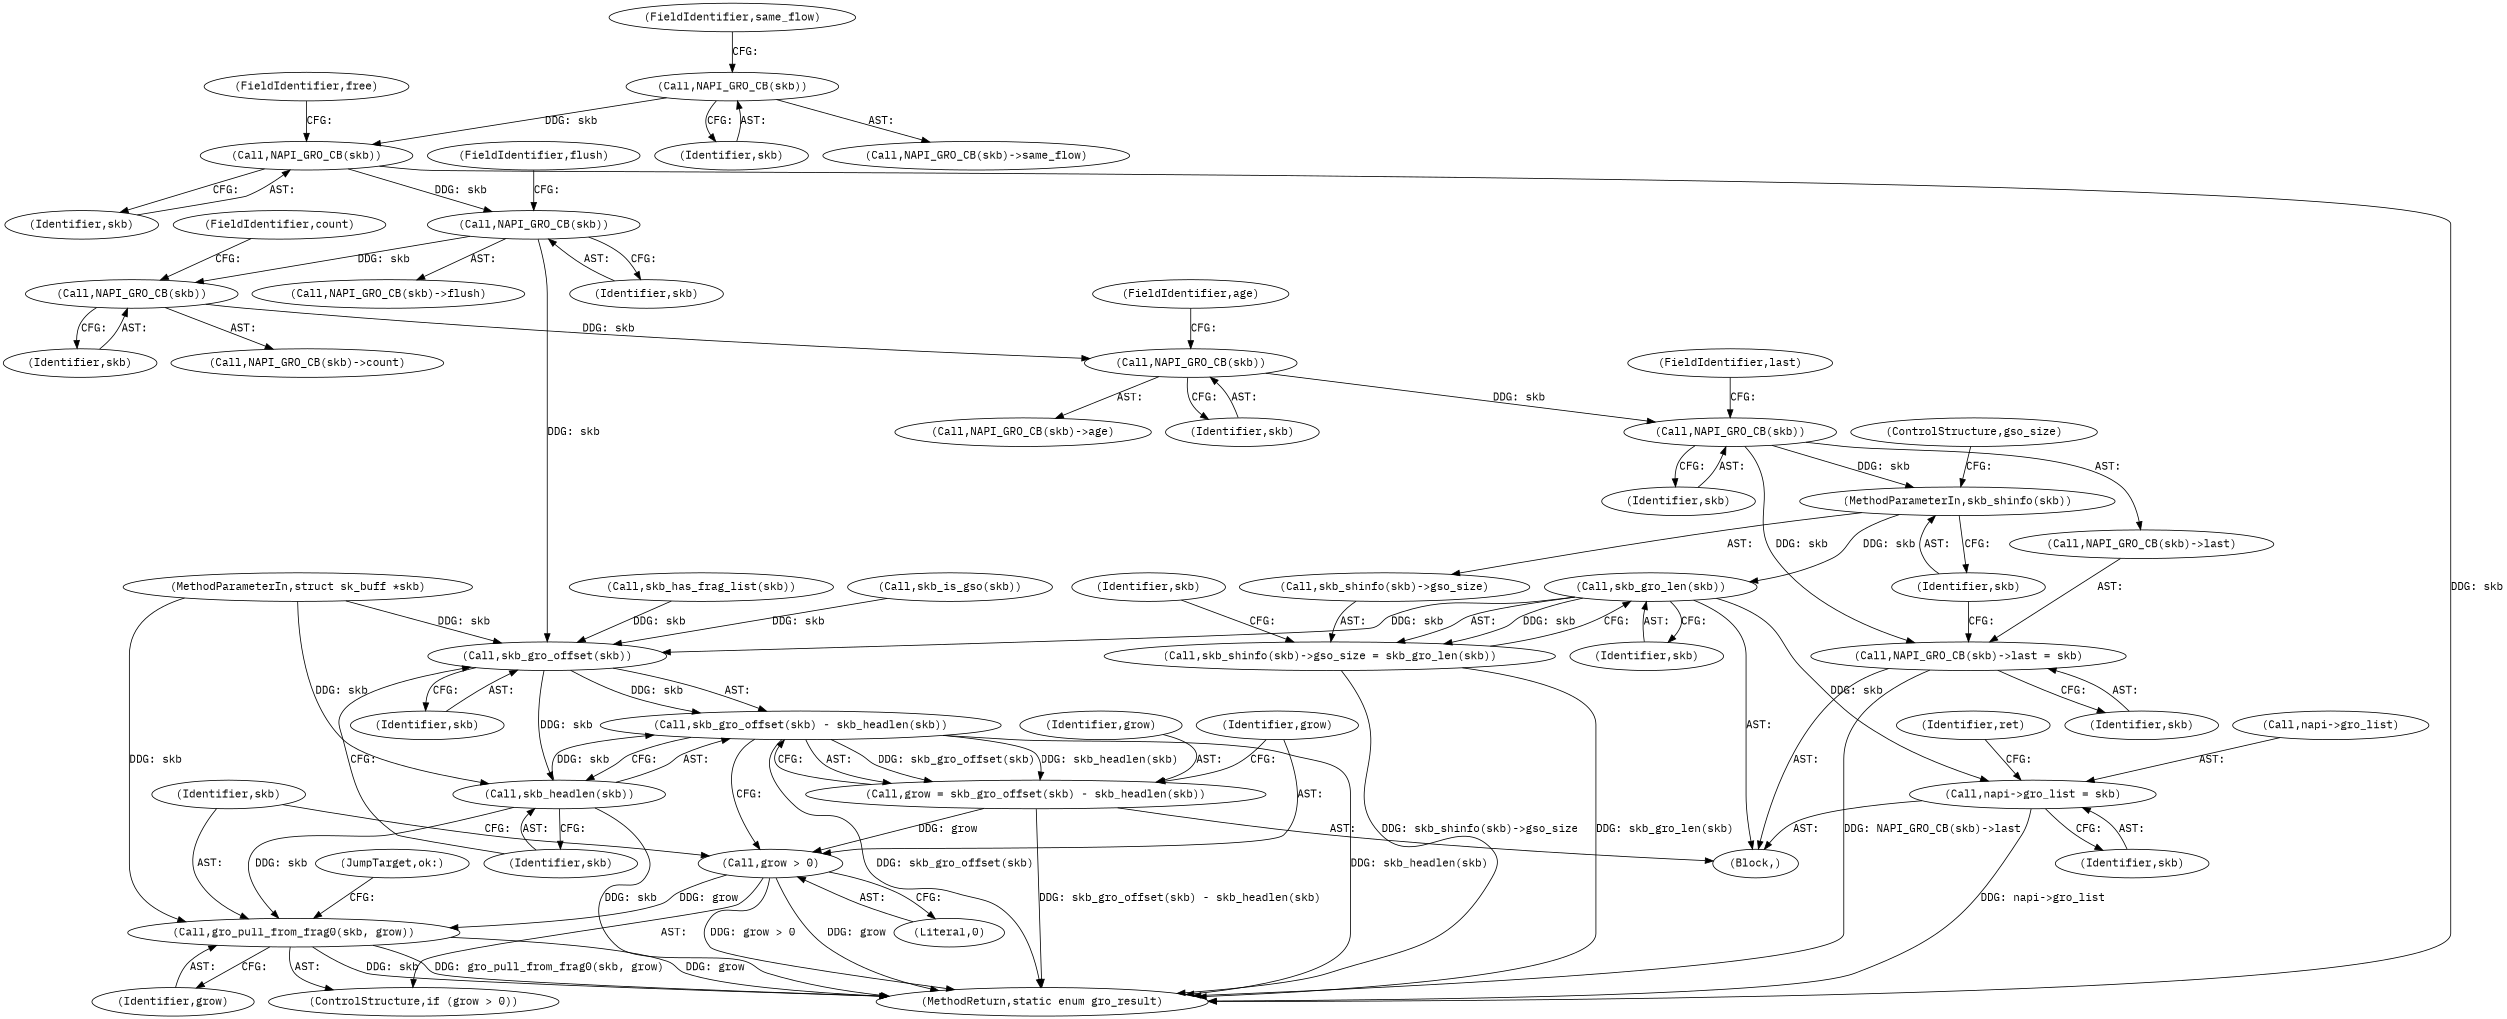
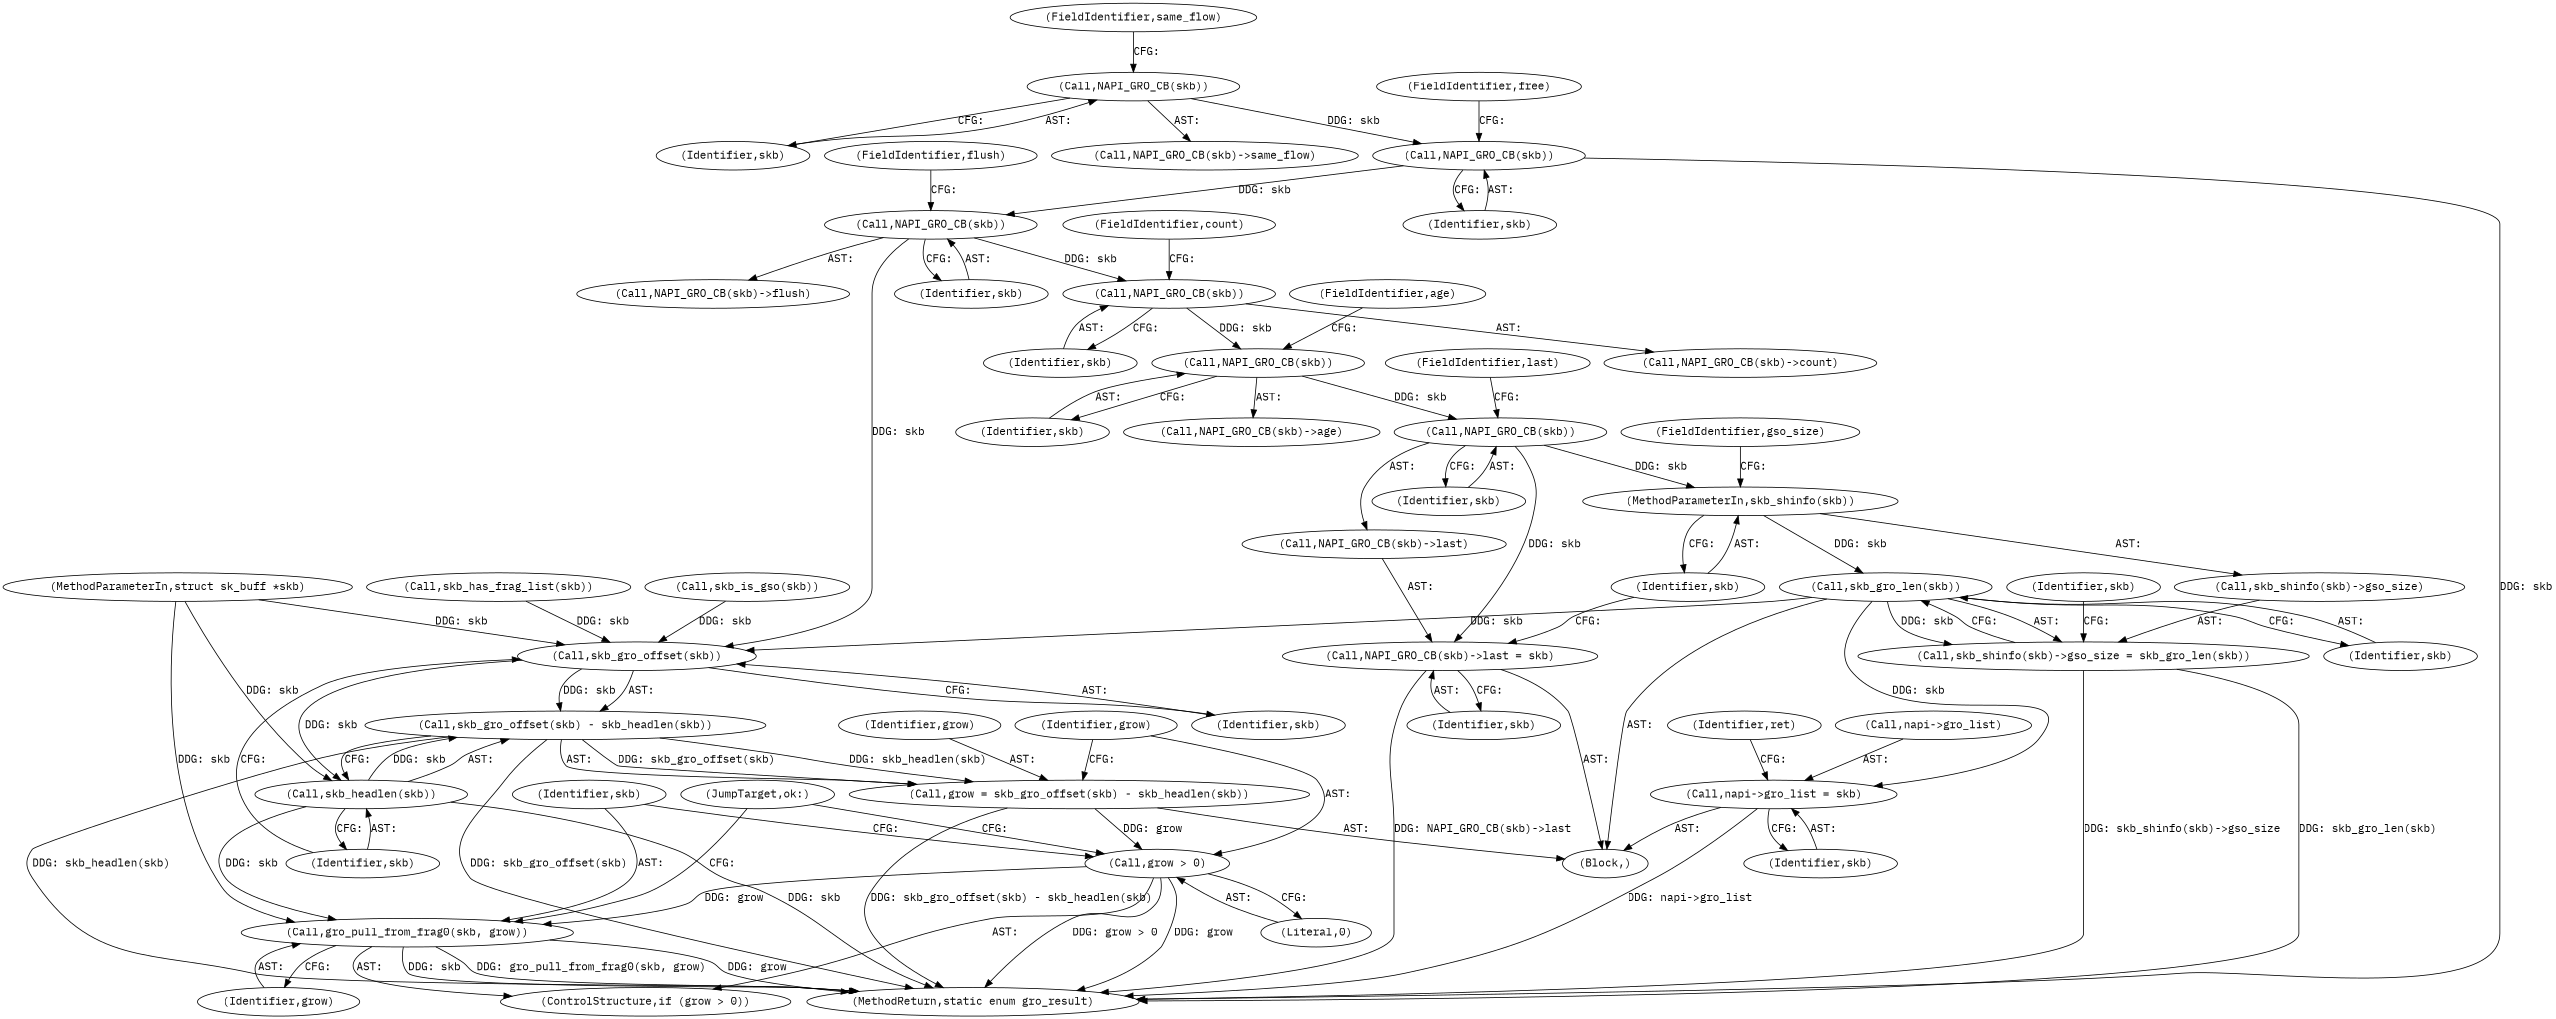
node "(ControlStructure,gso_size)": label "(ControlStructure,gso_size)" -> "(FieldIdentifier,gso_size)"
edge "(Call,grow = skb_gro_offset(skb) - skb_headlen(skb))" -> "(Call,skb_gro_offset(skb) - skb_headlen(skb))": removed, label "CFG:"
edge "(Call,skb_gro_offset(skb) - skb_headlen(skb))" -> "(Call,grow > 0)": now "(JumpTarget,ok:)" -> "(Call,grow > 0)"
